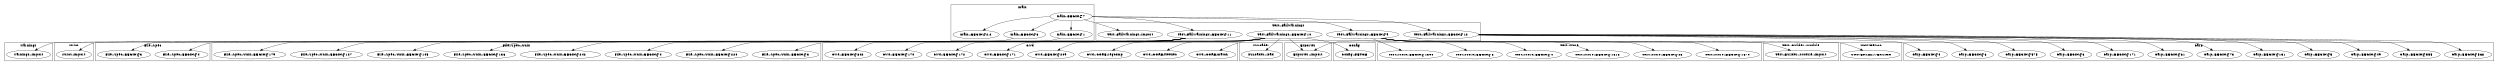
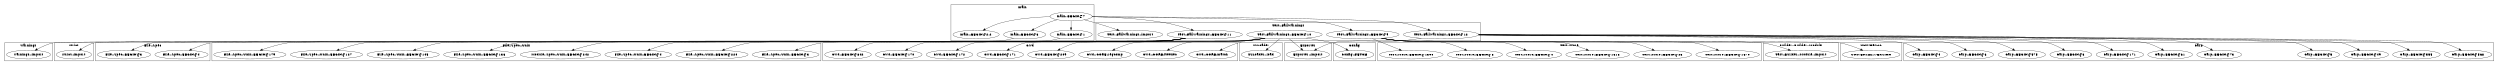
cluster "Test::Builder::Module": label "Test::Builder::Module" -> "Builder::Builder::Module"
node "File::Spec::Unix::BEGIN@242": label "File::Spec::Unix::BEGIN@242" -> "Module::Spec::Unix::BEGIN@242"
node "Carp::BEGIN@131": removed
